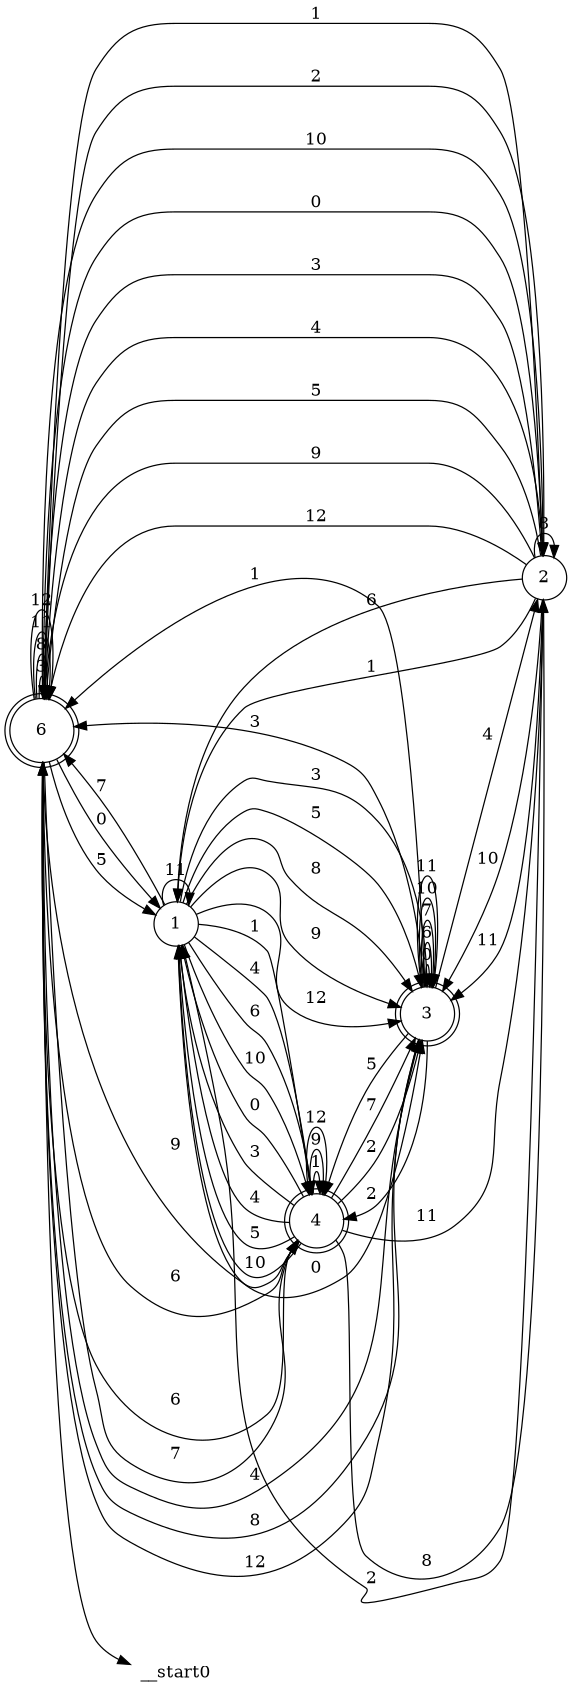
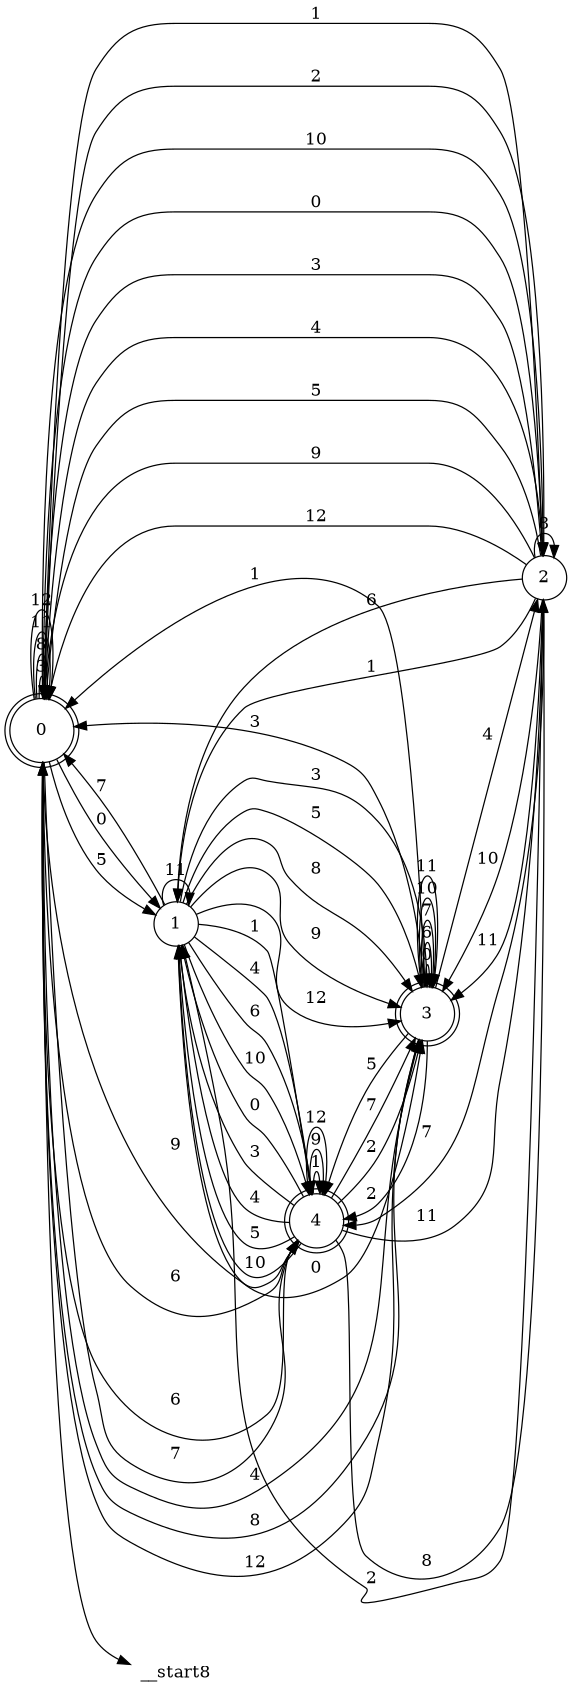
node "6": label "6" -> "0"
edge "2" -> "4": added, label "7"
node "__start0": label "__start0" -> "__start8"
